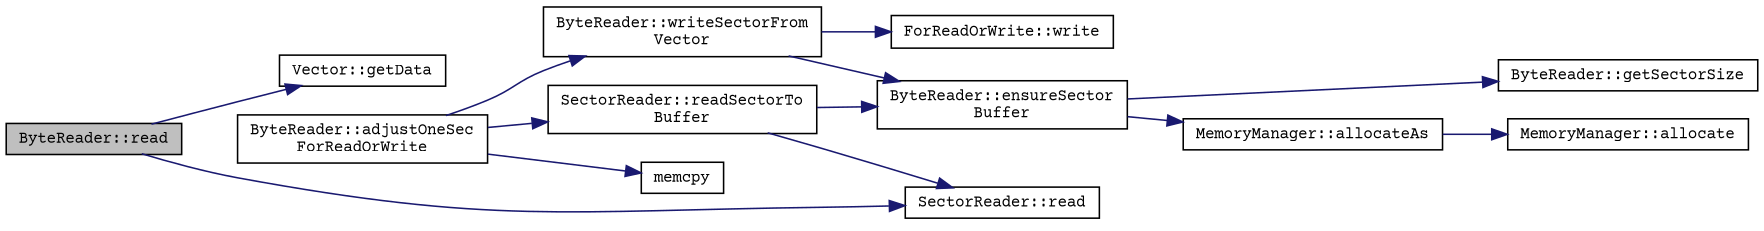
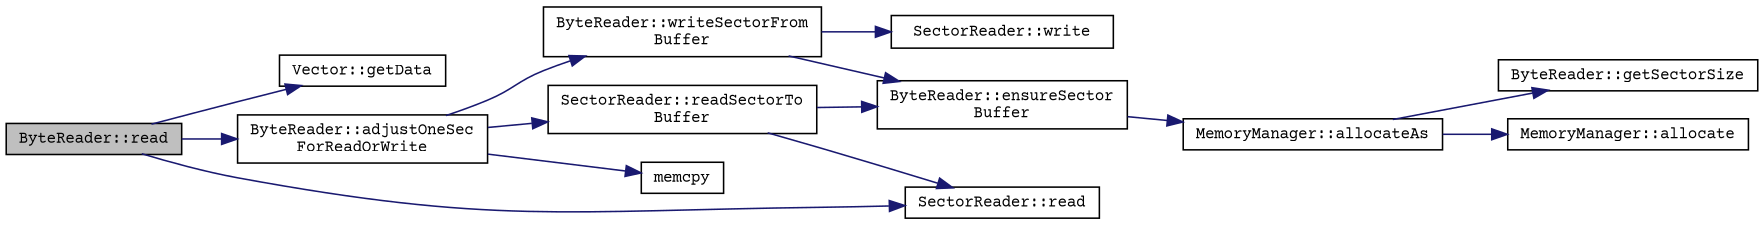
node "ByteReader::writeSectorFrom Vector": label "ByteReader::writeSectorFrom Vector" -> "ByteReader::writeSectorFrom Buffer"
node "ForReadOrWrite::write": label "ForReadOrWrite::write" -> "SectorReader::write"
edge "ByteReader::ensureSector Buffer" -> "ByteReader::getSectorSize": now "MemoryManager::allocateAs" -> "ByteReader::getSectorSize"
edge "ByteReader::read" -> "ByteReader::adjustOneSec ForReadOrWrite": added
